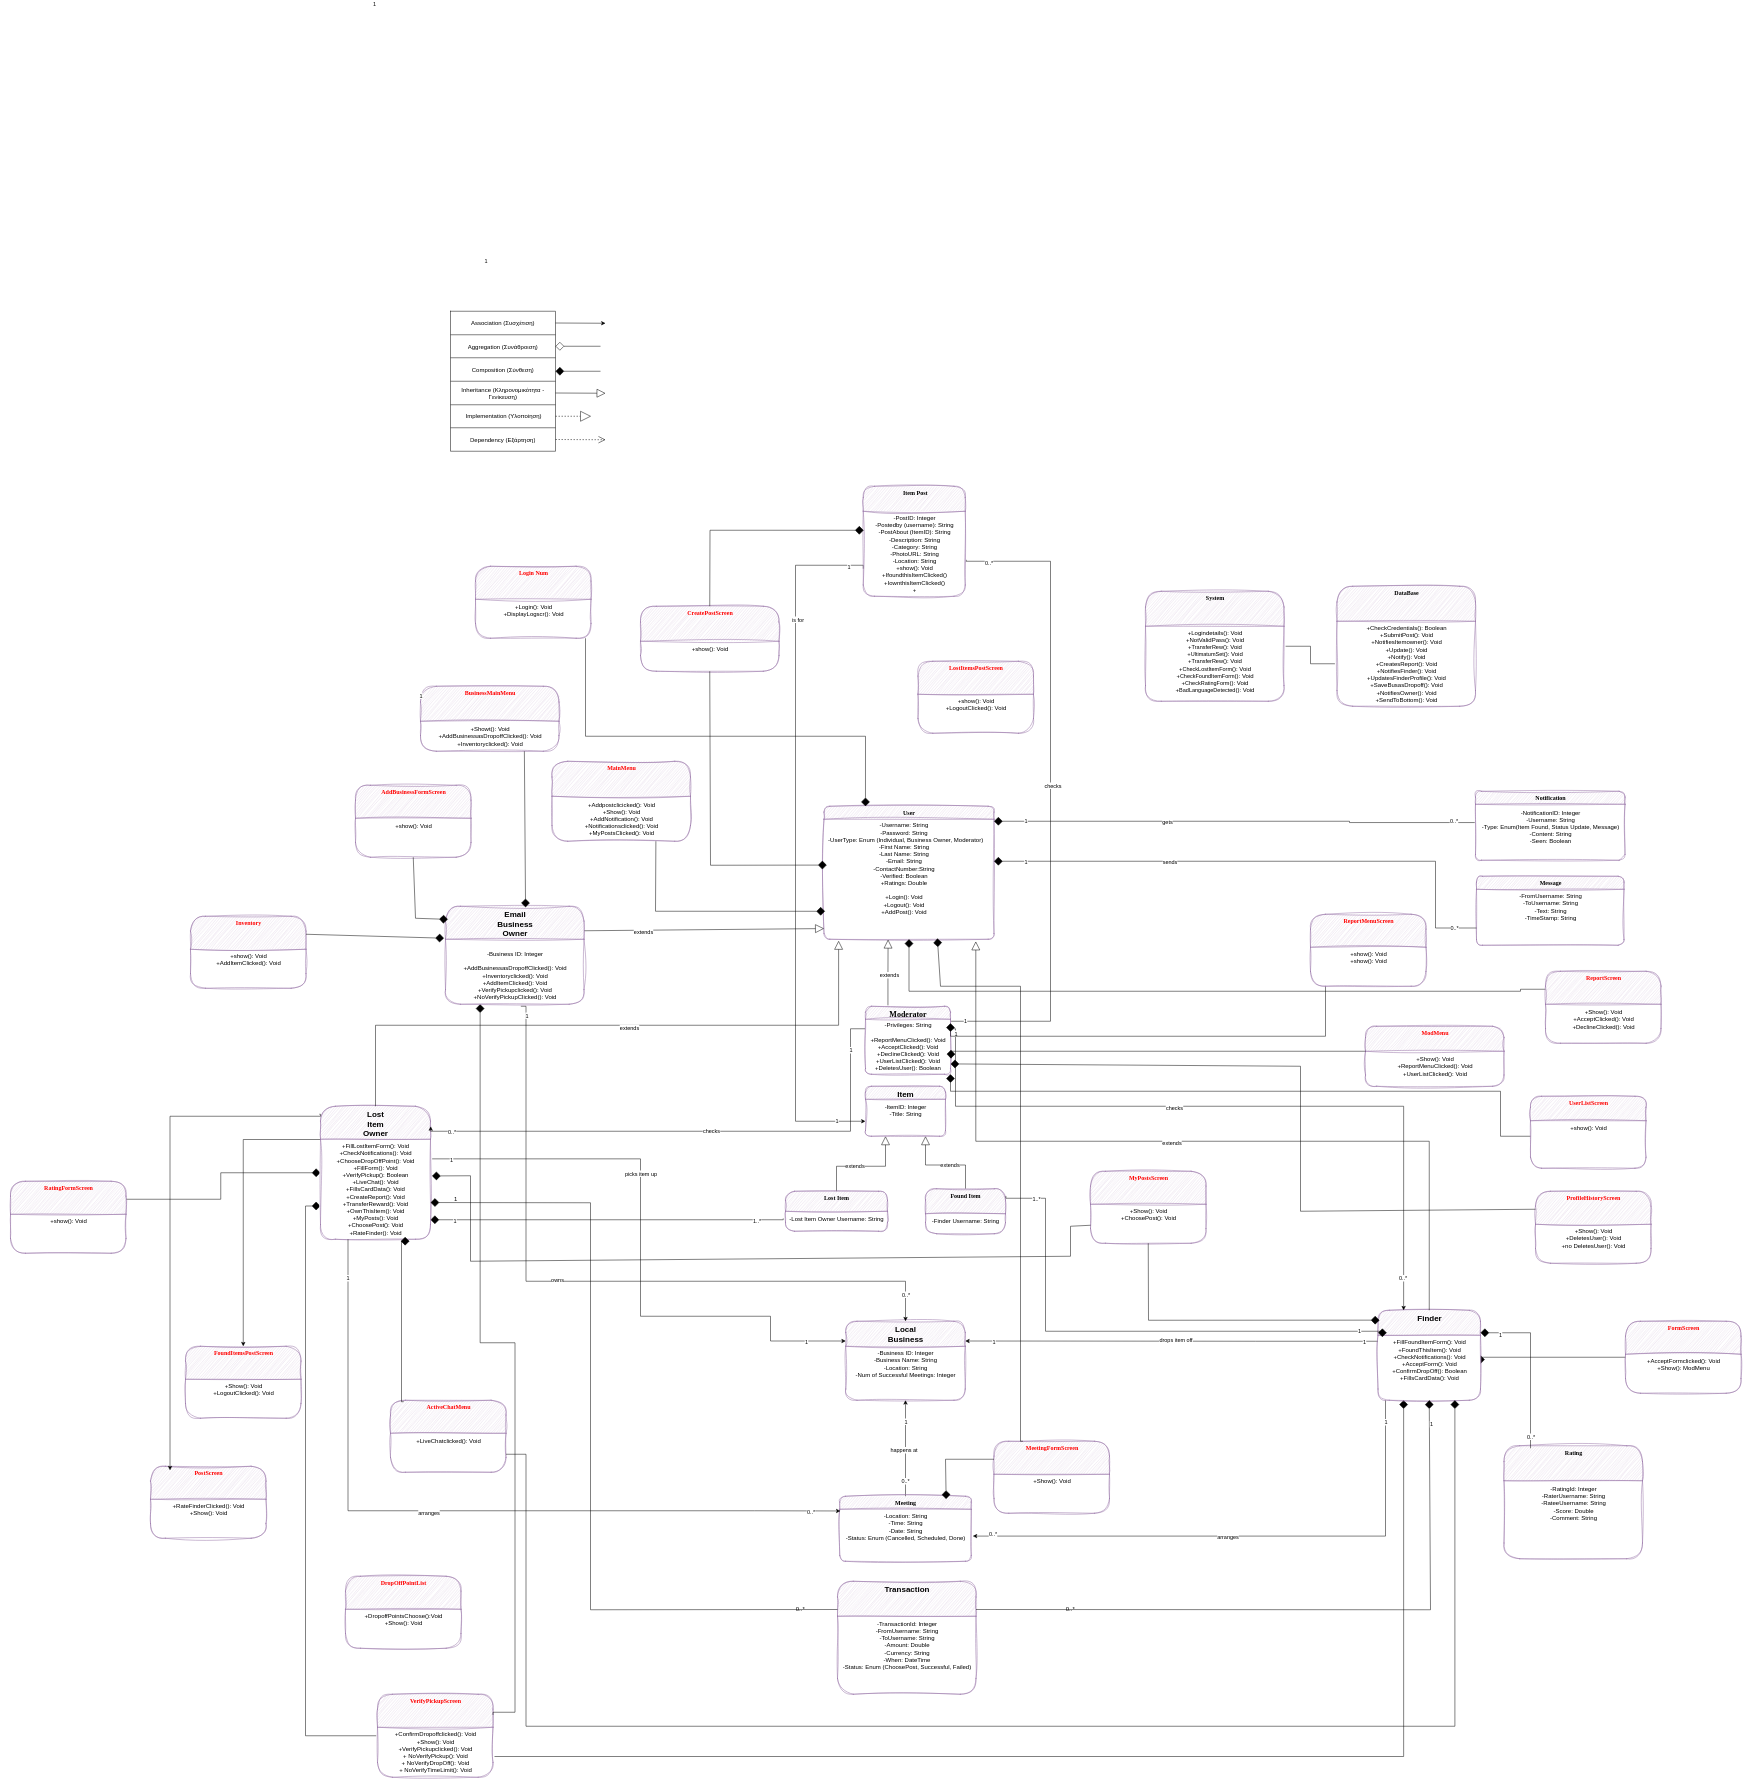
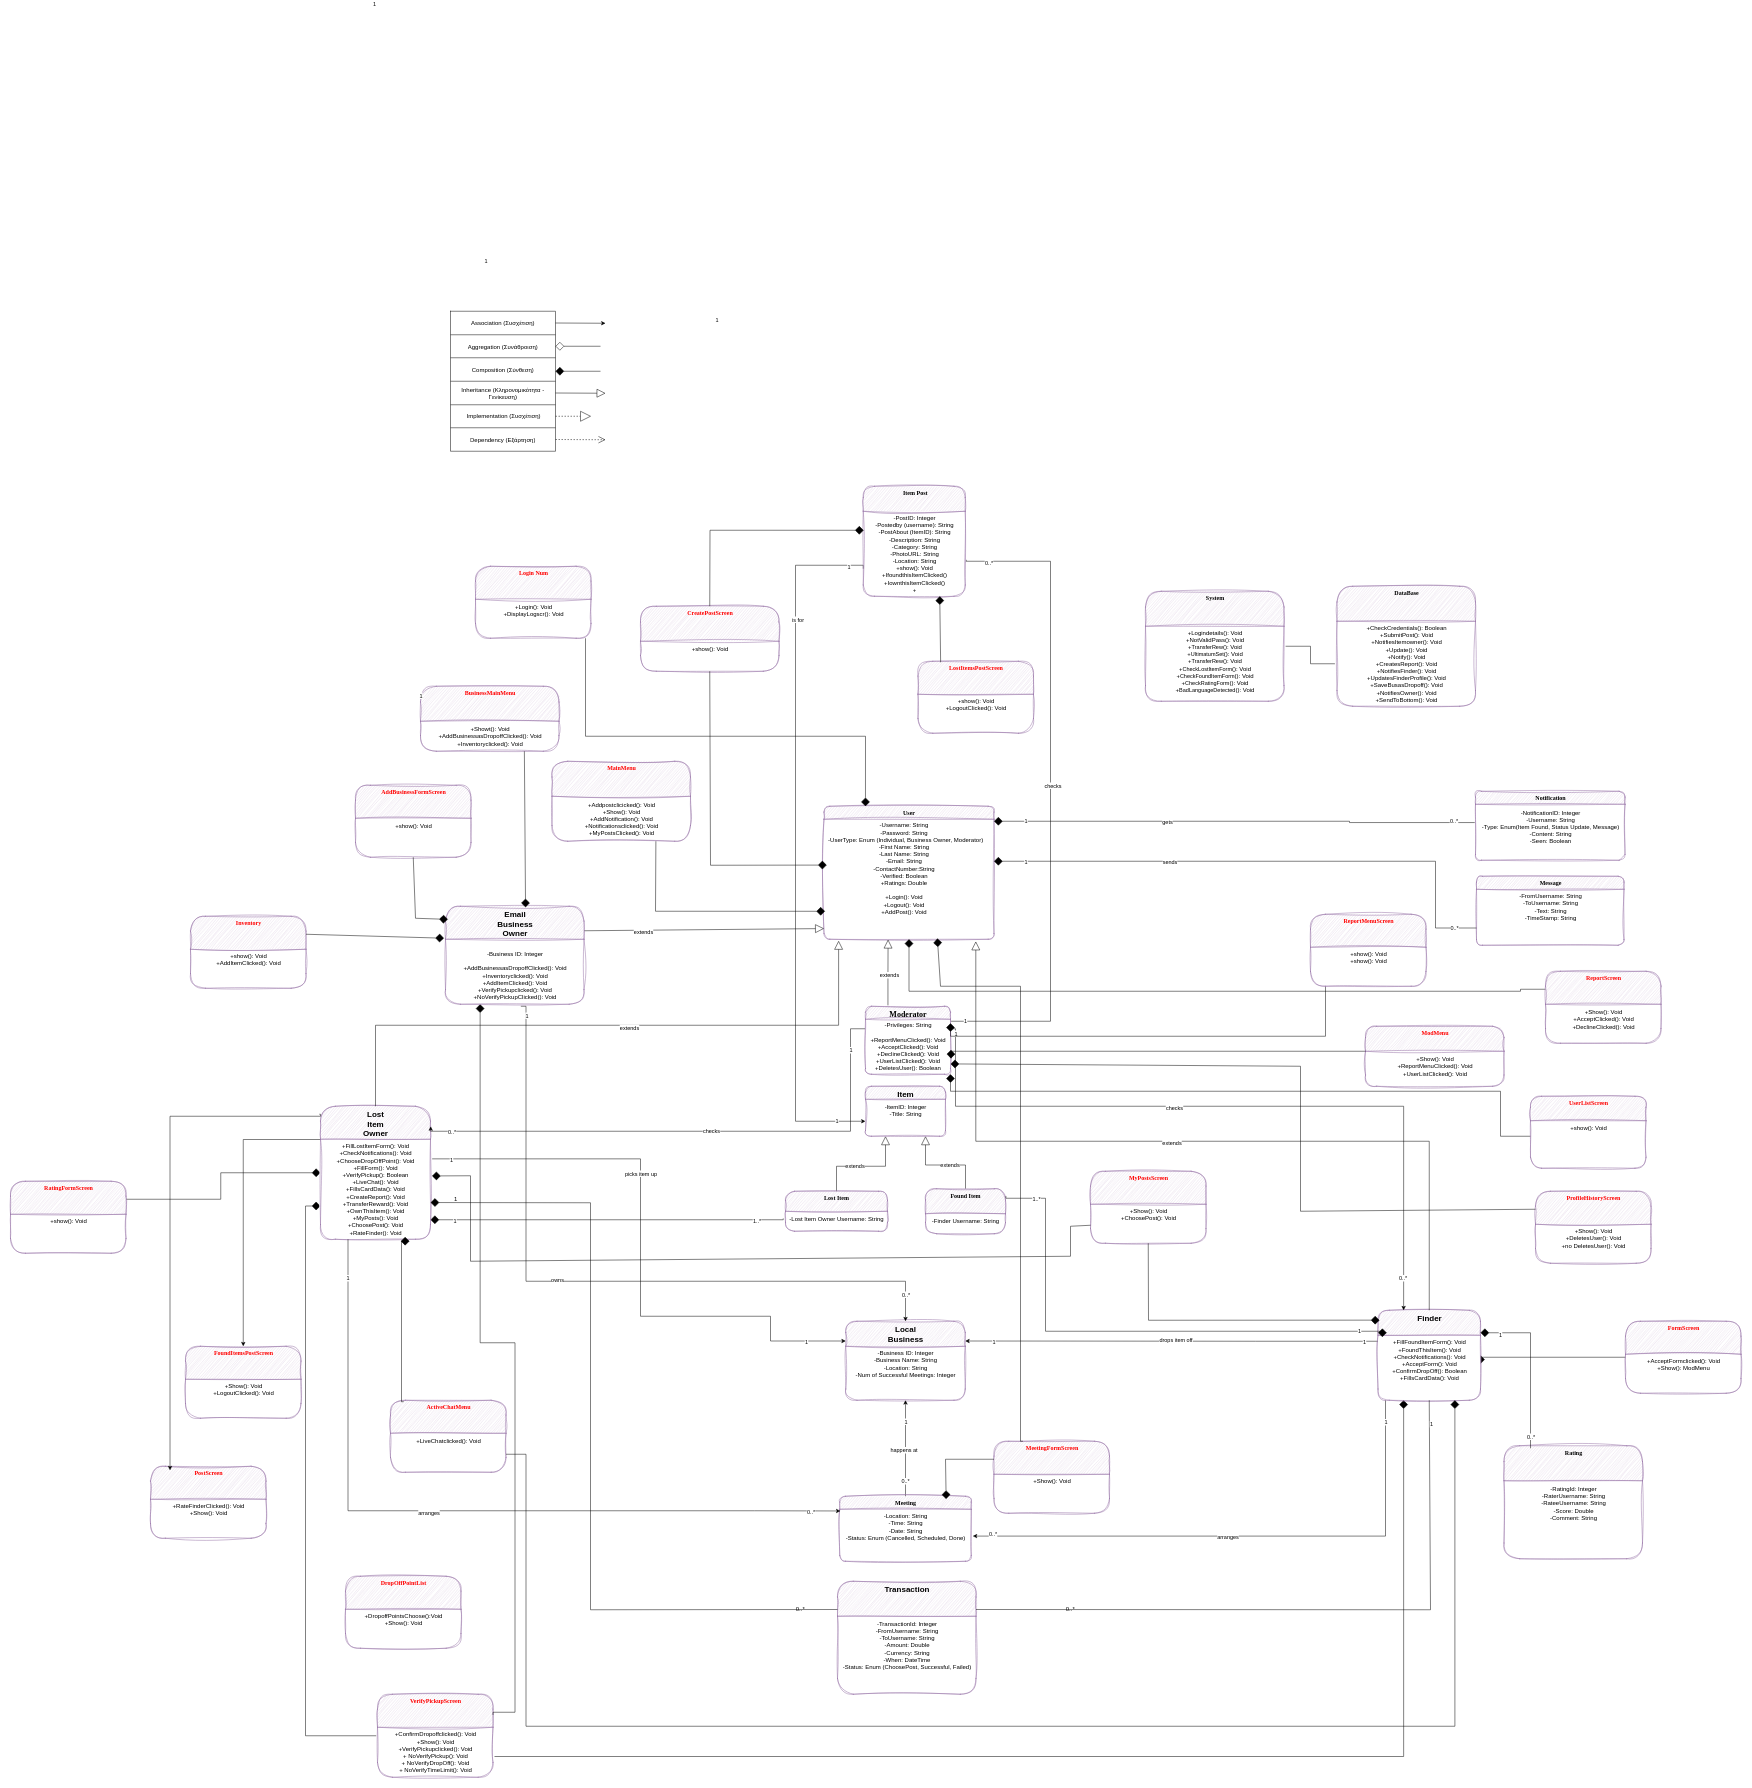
node "Implementation (Υλοποίηση)": label "Implementation (Υλοποίηση)" -> "Implementation (Συσχέτιση)"
edge "LostItemsPostScreen" -> "Item Post": added, label "1"
edge "Transaction" -> "Finder": arrowhead diamond -> none
